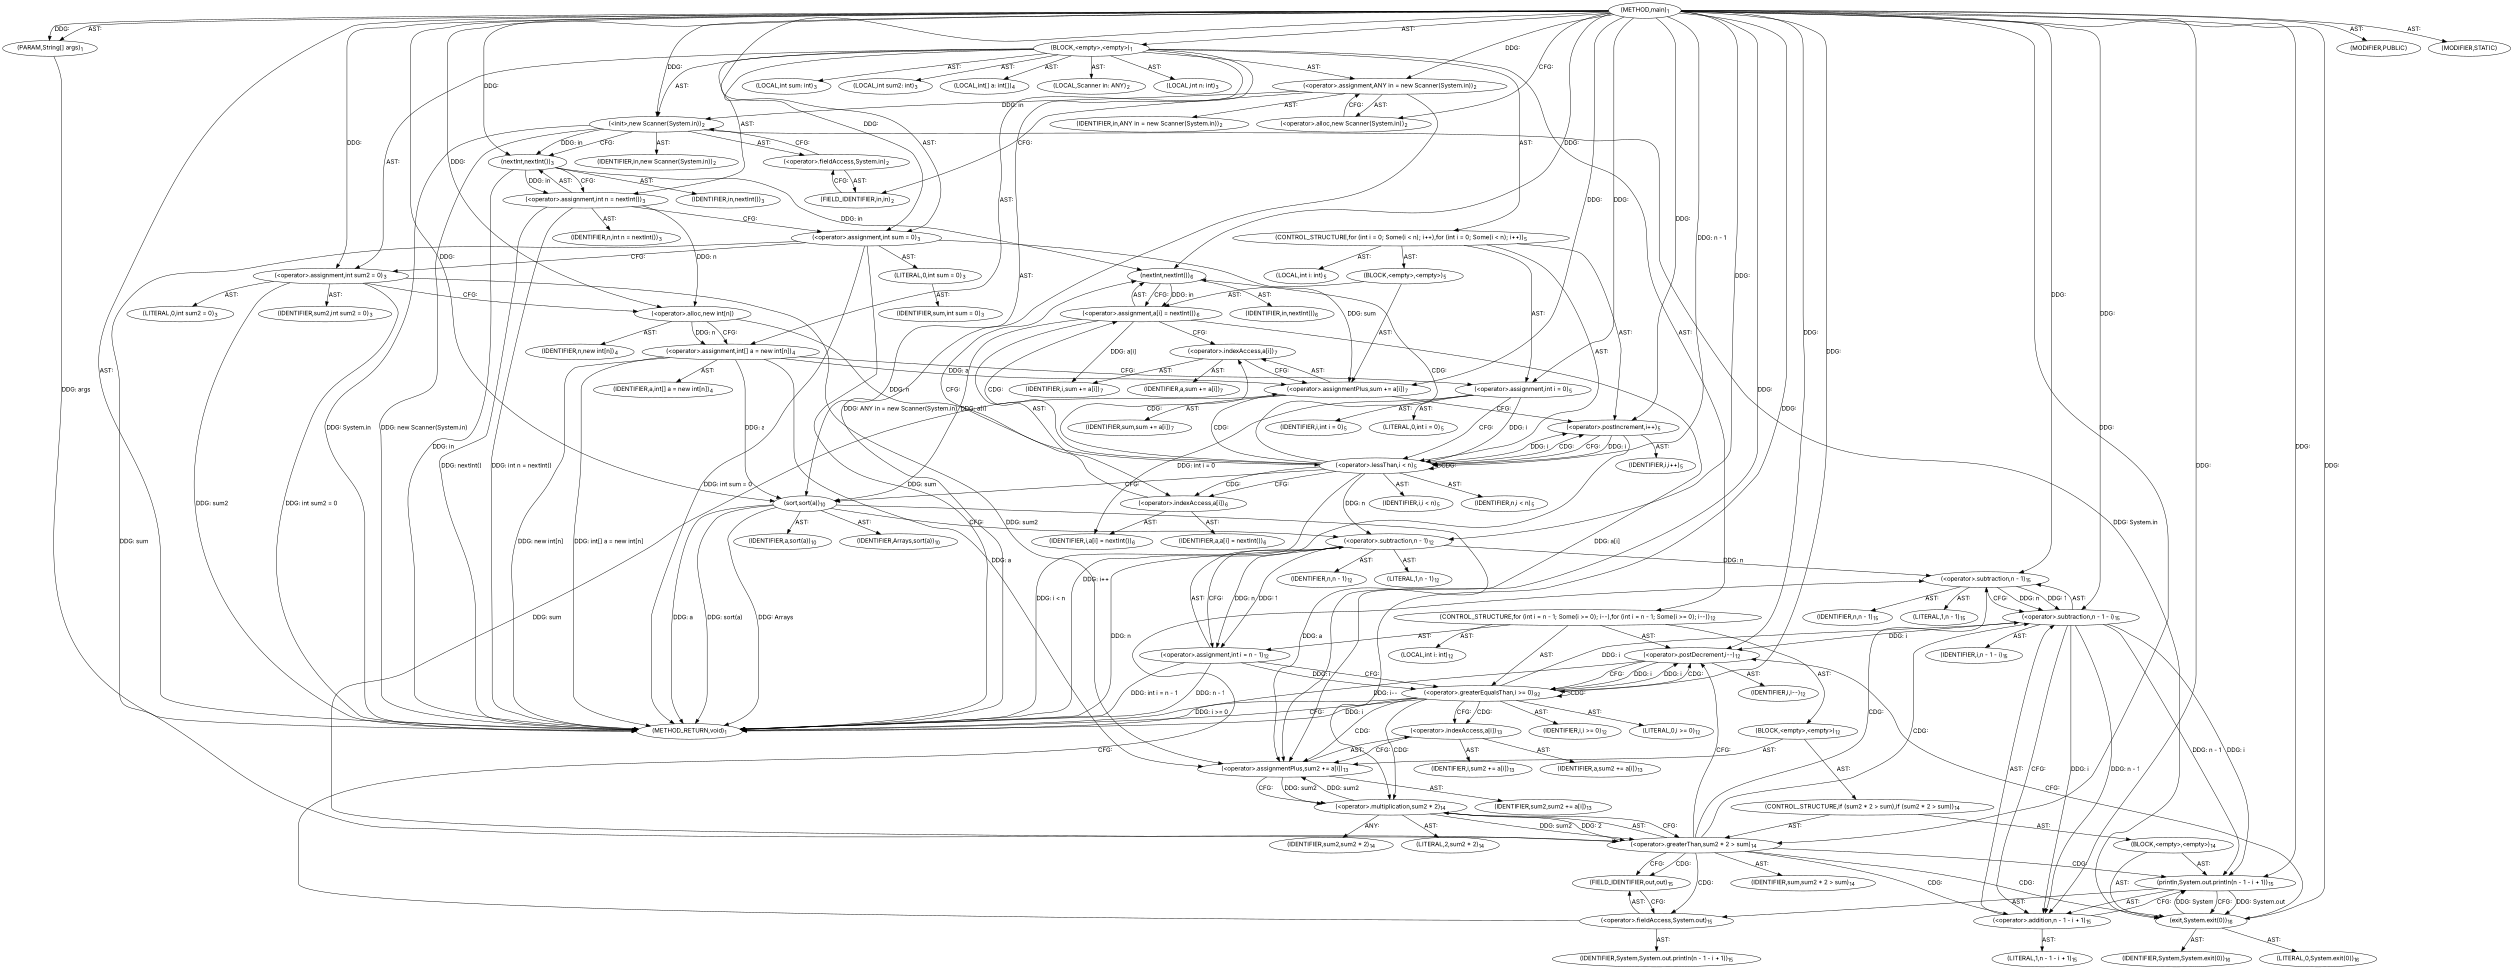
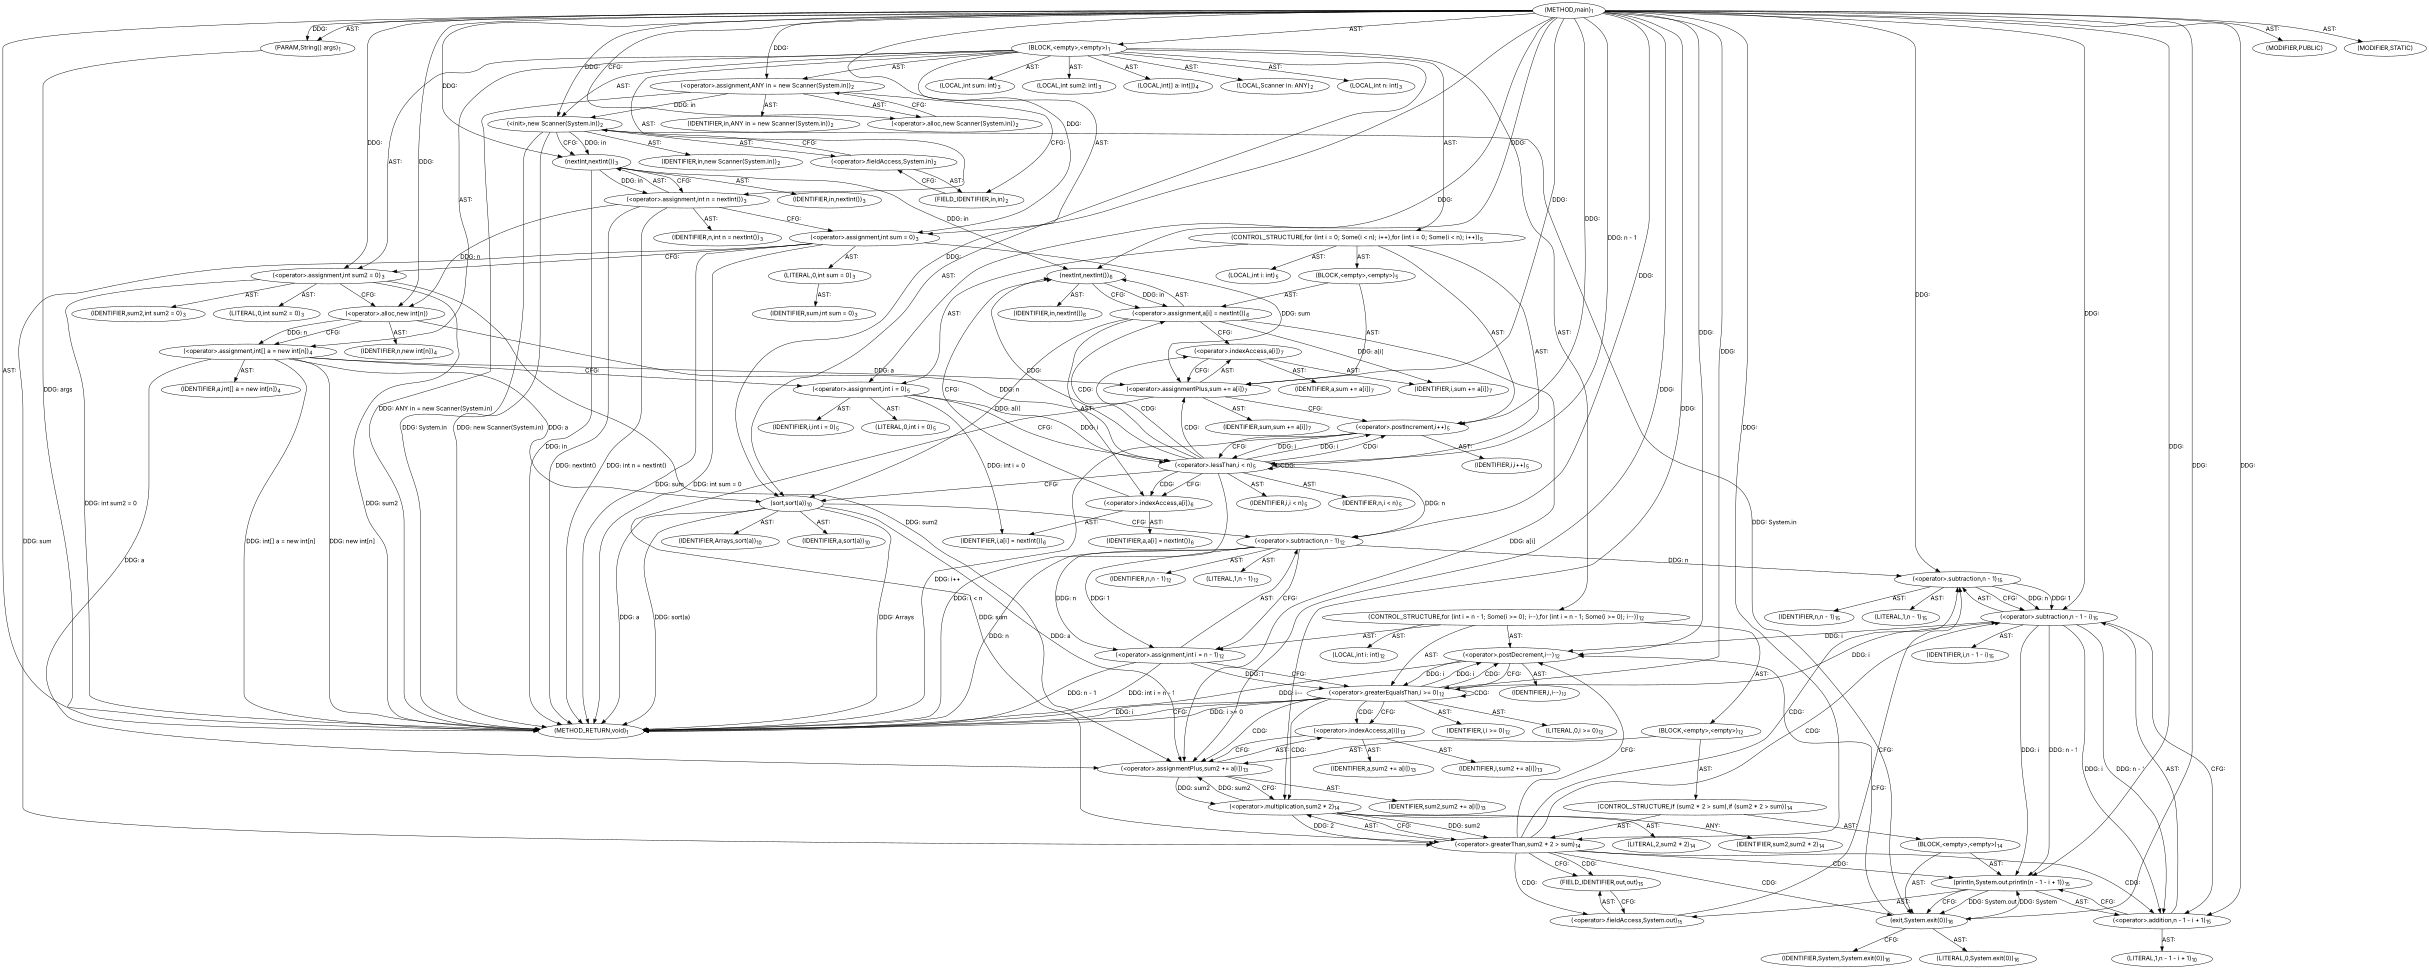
node "(<operator>.greaterEqualsThan,i >= 0)": text "92" -> "12"
node "(IDENTIFIER,sum,sum2 * 2 > sum)": removed
edge "(exit,System.exit(0))" -> "(IDENTIFIER,System,System.exit(0))": label "AST: " -> "CFG: "
node "(LITERAL,1,n - 1 - i + 1)": text "15" -> "10"
node "(IDENTIFIER,System,System.out.println(n - 1 - i + 1))": removed
